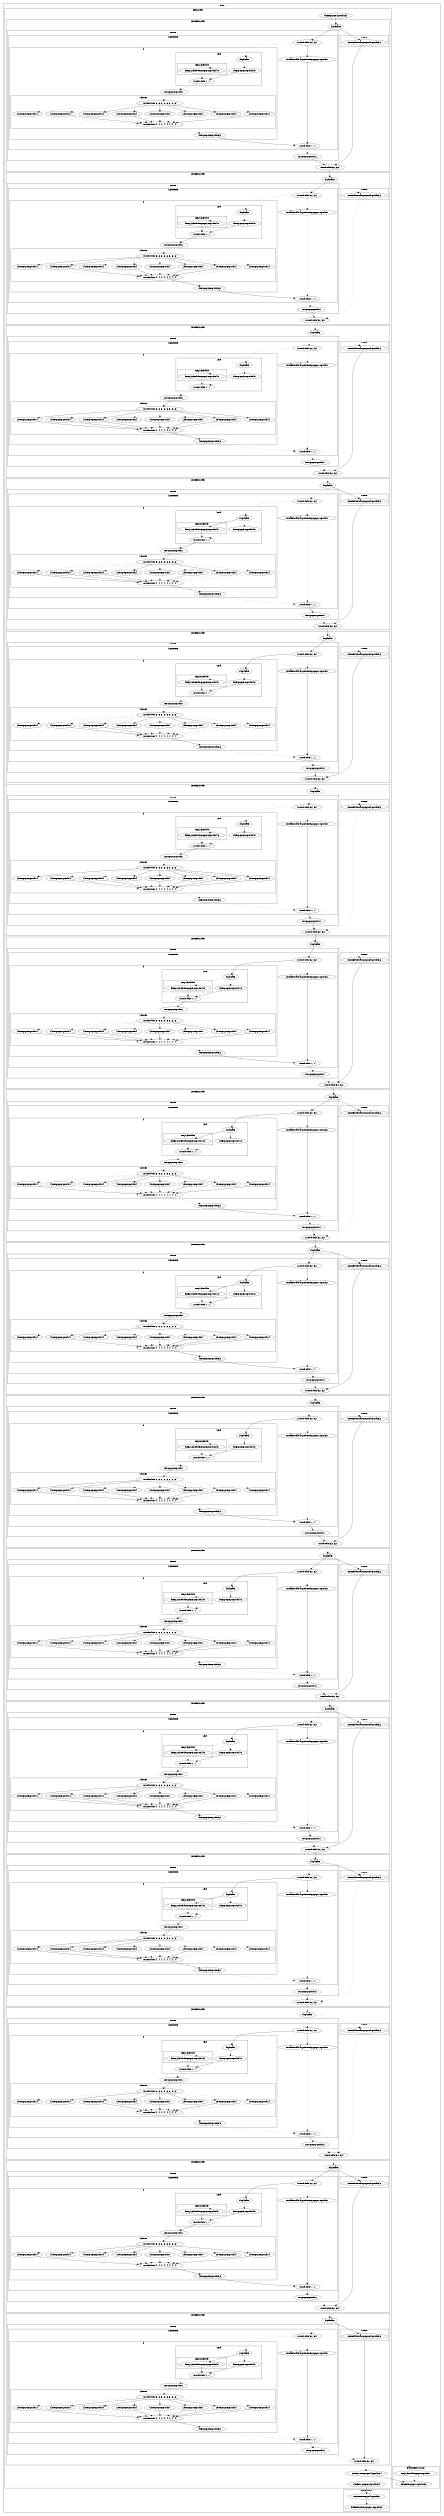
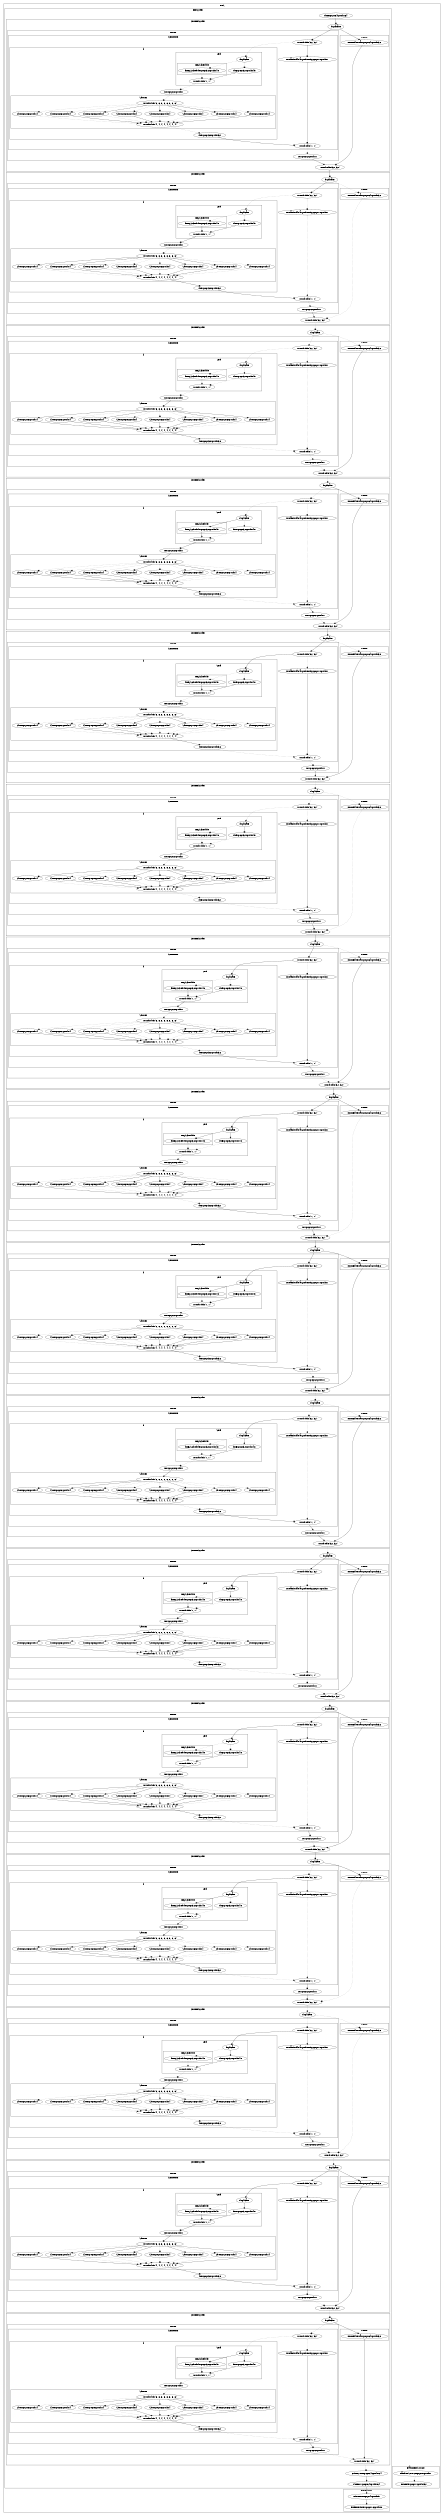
node "KeySchedule_pop_0_push_1": label "KeySchedule_pop_0_push_1" -> "RandomSource_pop_0_push_1"
edge "CrissCross_pop_64_push_64" -> "IntoBits_pop_1_push_32": now "CrissCross_pop_64_push_64" -> "doIPm1_pop_64_push_64"
